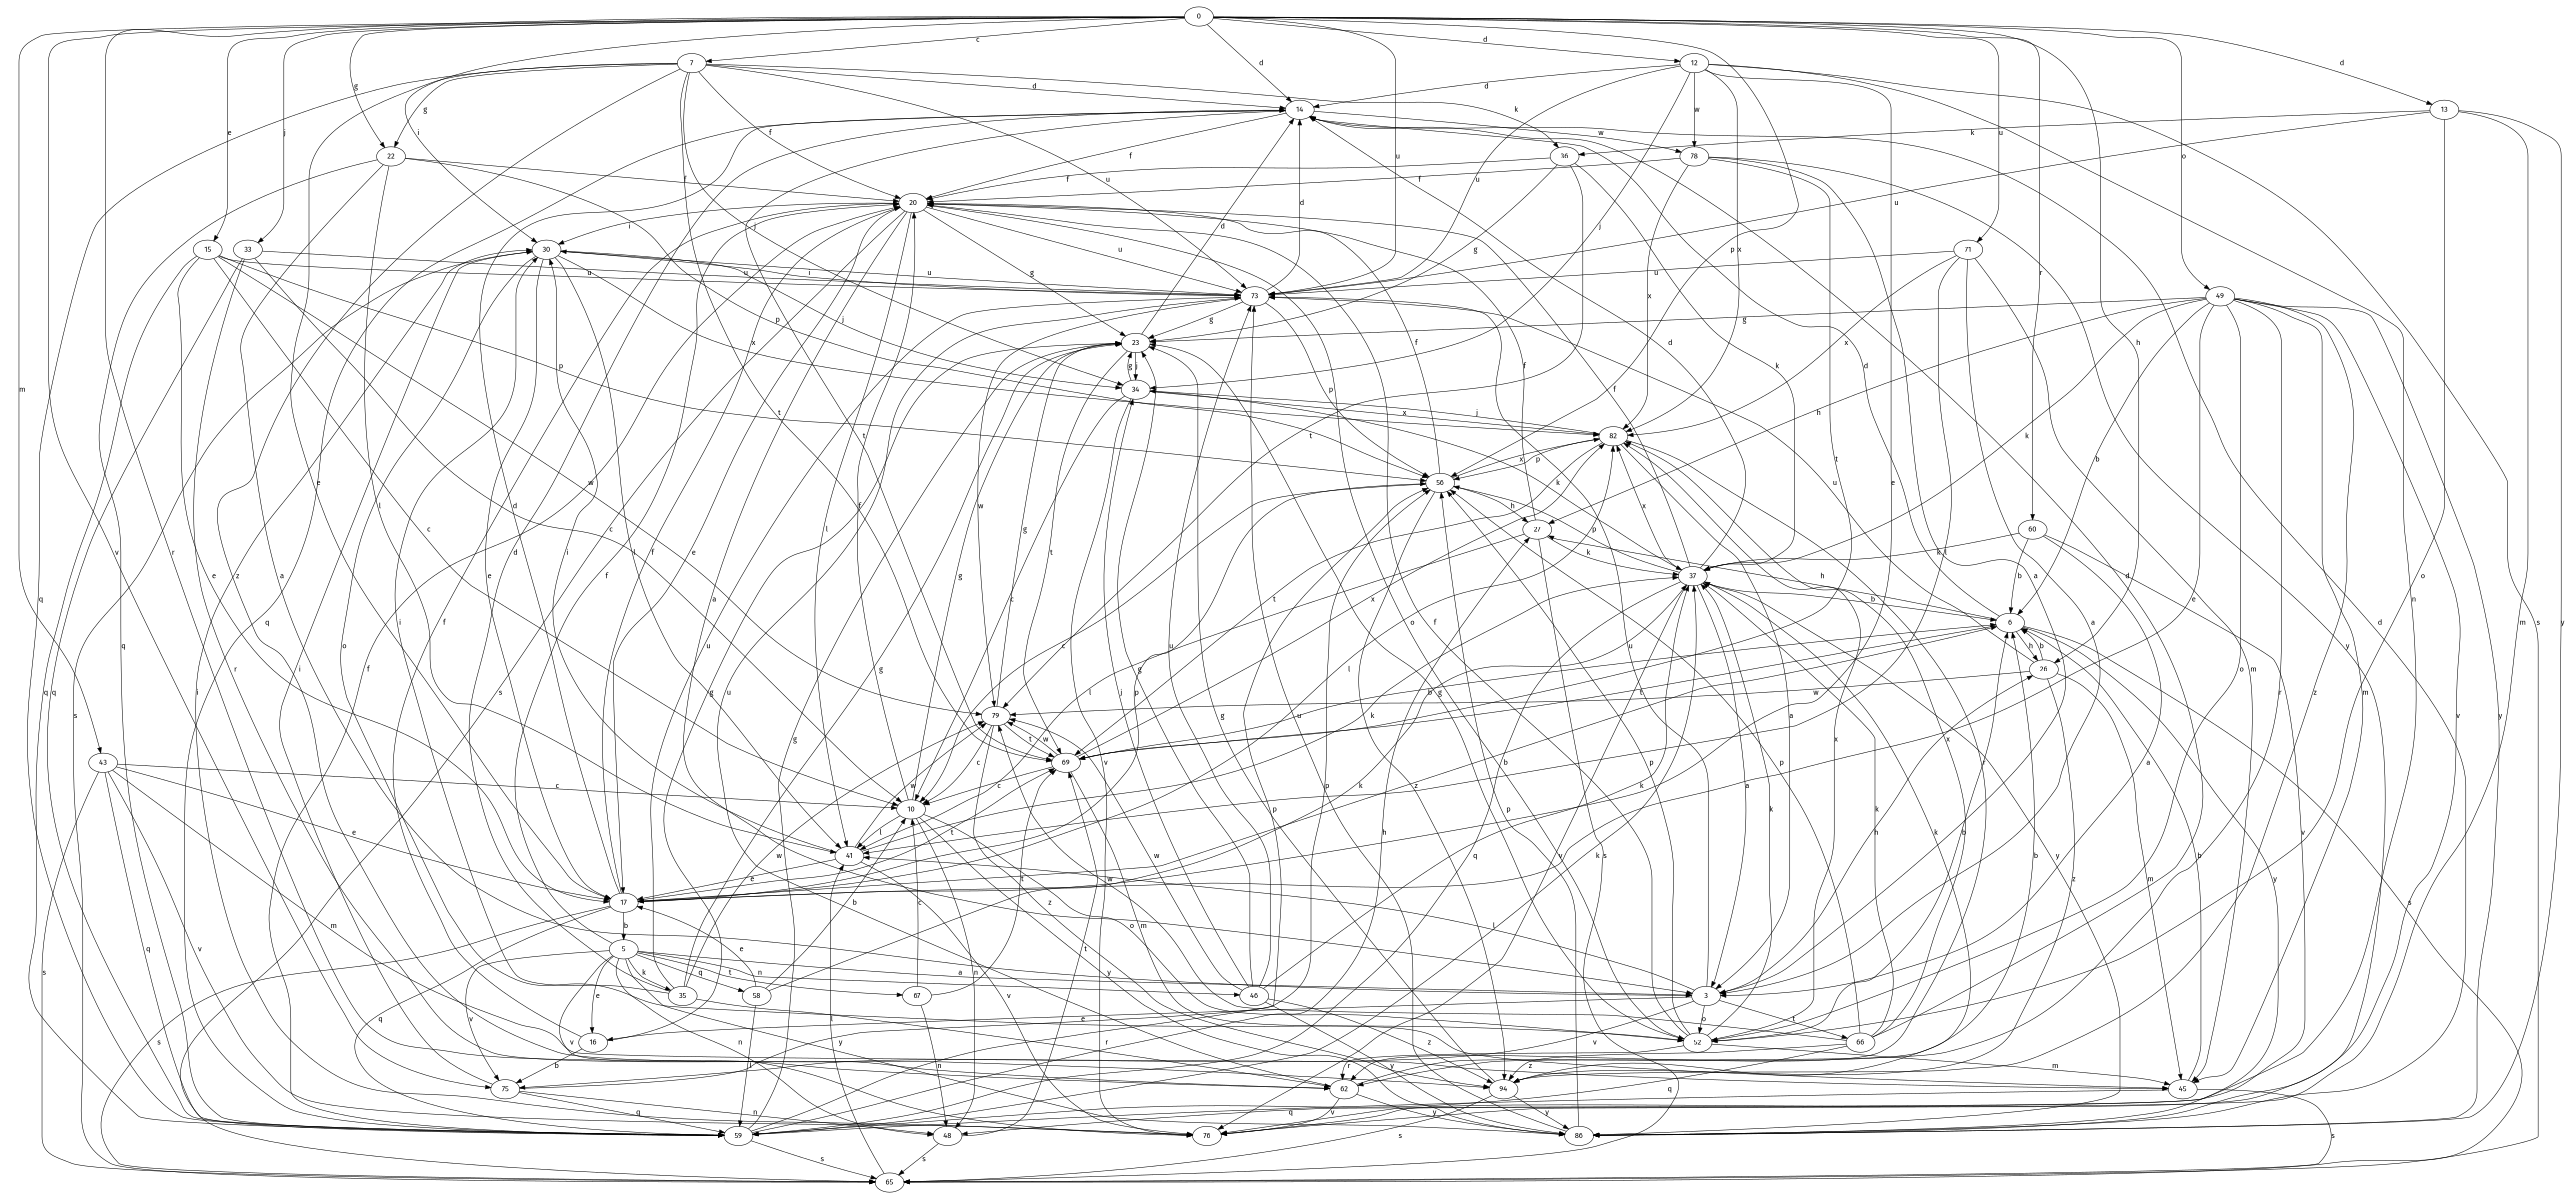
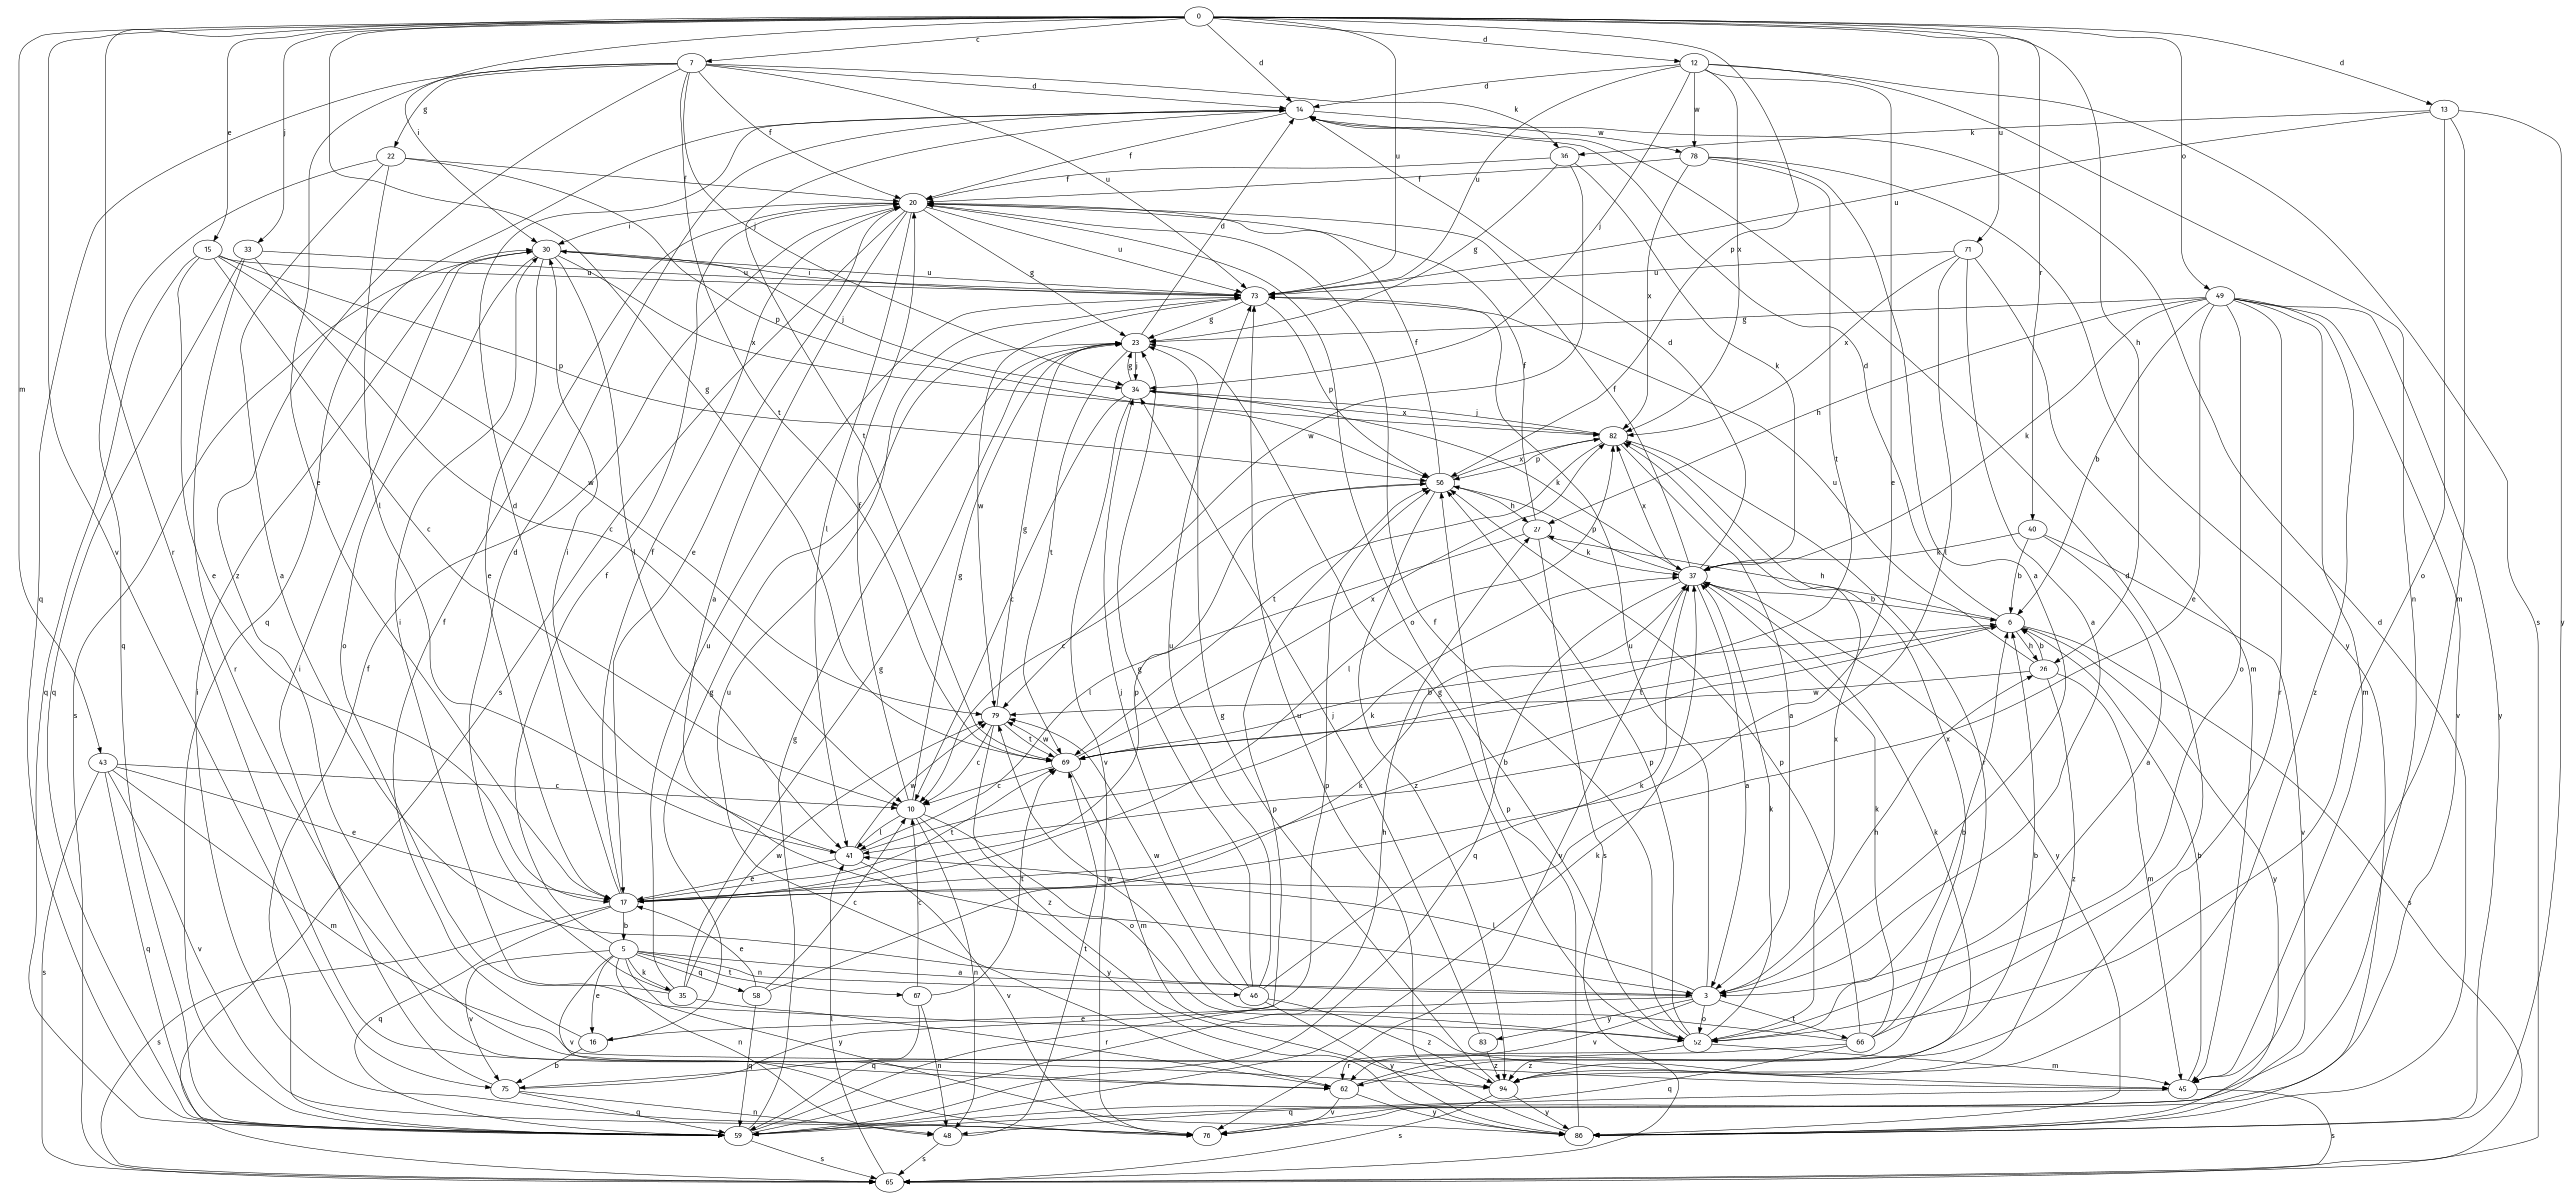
edge "0" -> "22": now "0" -> "69"
edge "73" -> "14": removed, label "d"
edge "36" -> "79": label "t" -> "w"
node "60": label "60" -> "40"
edge "58" -> "10": label "b" -> "c"
node "83": added
edge "58" -> "59": label "l" -> "q"
edge "67" -> "59": added, label "q"
edge "13" -> "76": now "13" -> "45"
